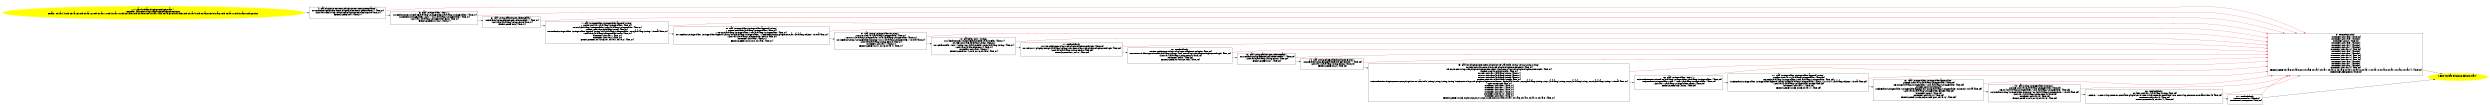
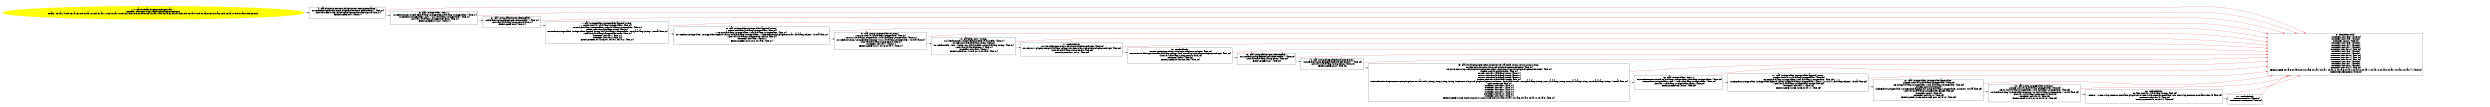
node "2: Exit boolean PluginCorePlugin.start()": removed
